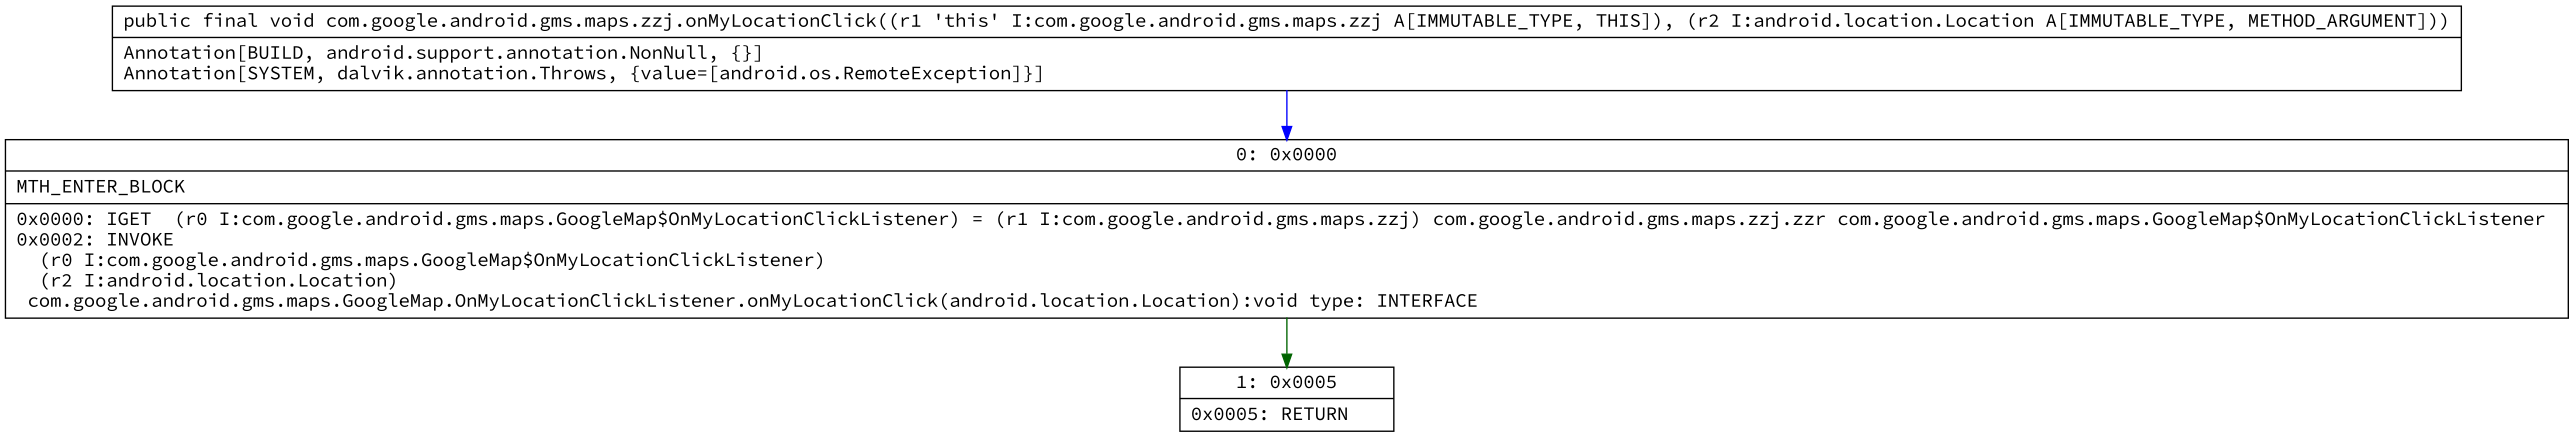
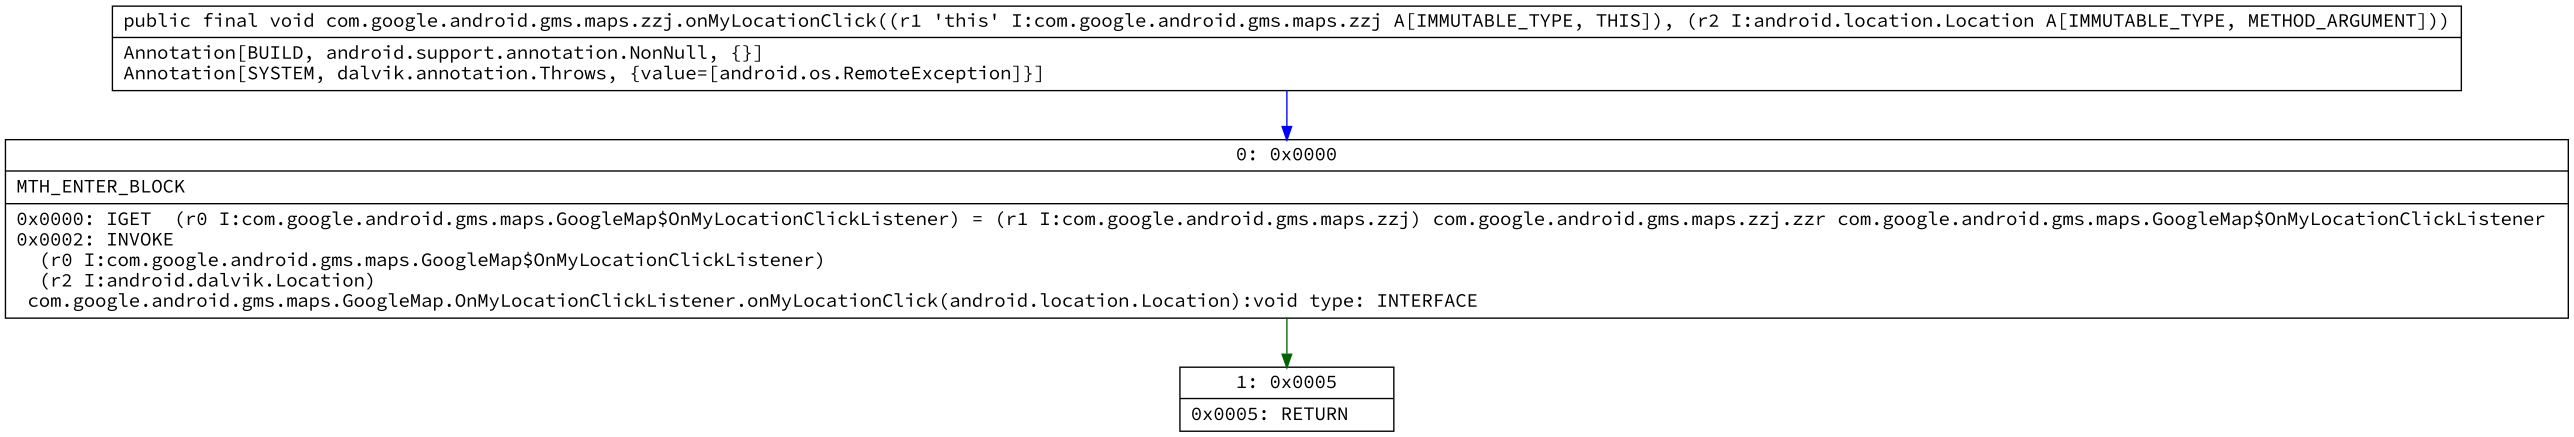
node "0: 0x0000": text "(r2 I:android.location.Location)" -> "(r2 I:android.dalvik.Location)"
